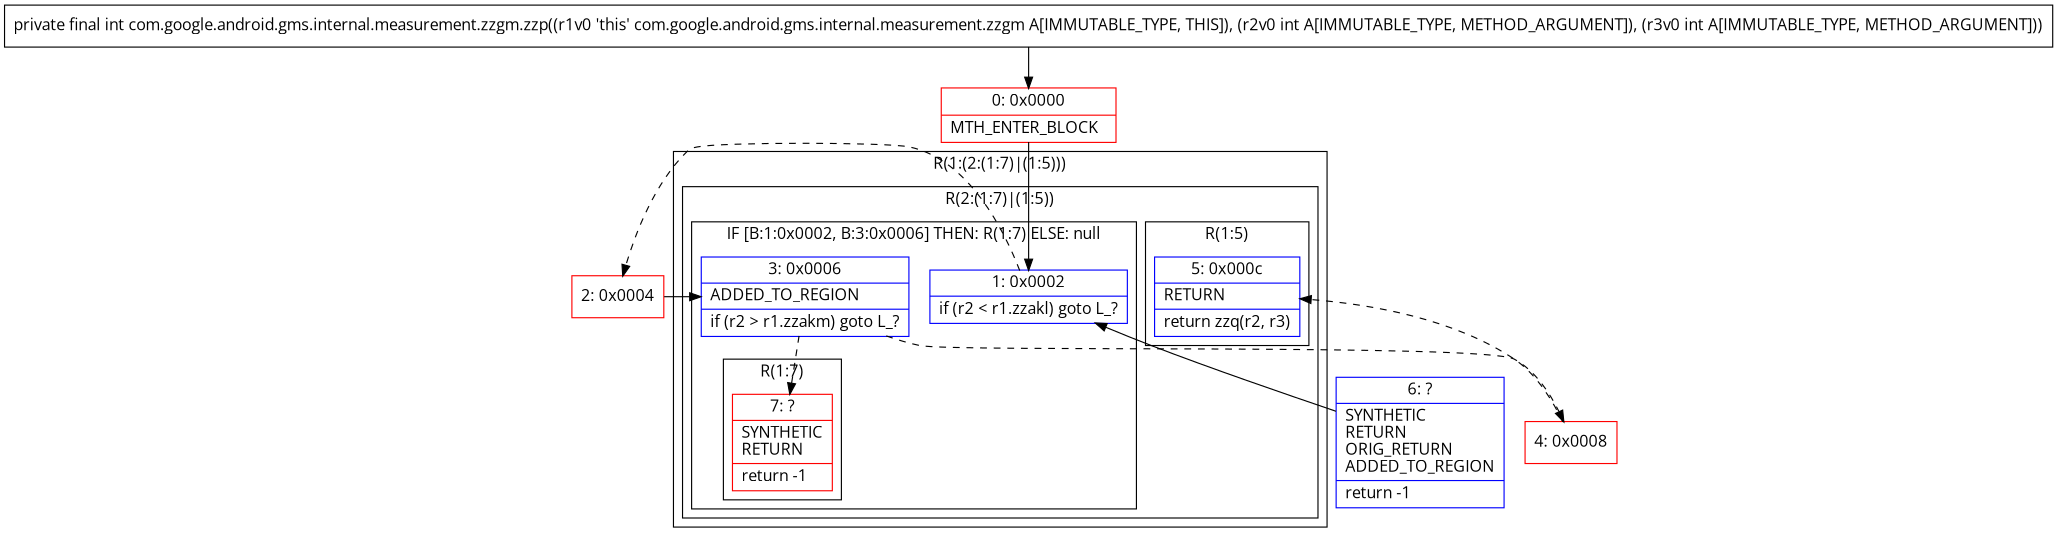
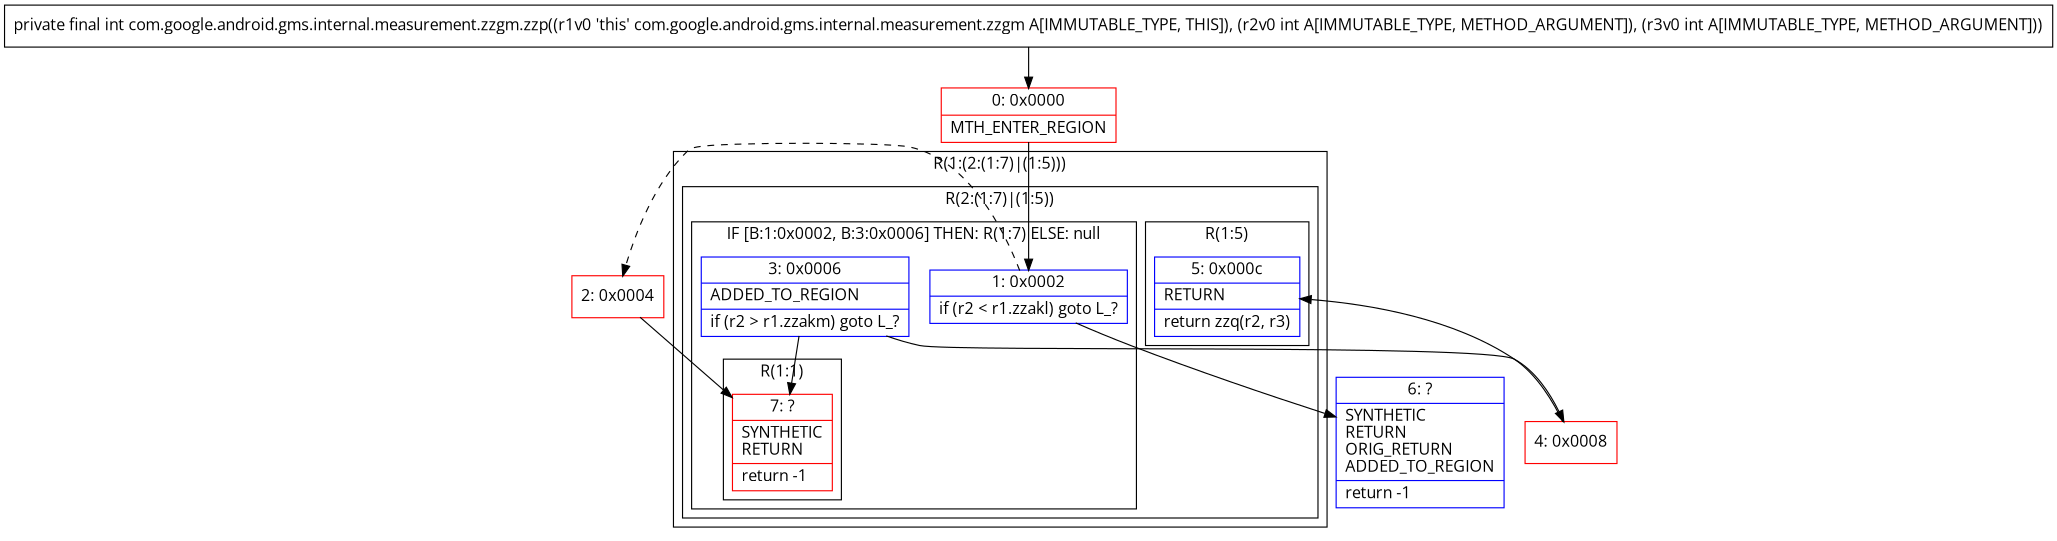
node "0: 0x0000": text "MTH_ENTER_BLOCK" -> "MTH_ENTER_REGION"
edge "2: 0x0004" -> "3: 0x0006": now "2: 0x0004" -> "7: ?"
edge "4: 0x0008" -> "5: 0x000c": style dashed -> solid
edge "3: 0x0006" -> "4: 0x0008": style dashed -> solid
edge "3: 0x0006" -> "7: ?": style dashed -> solid
edge "6: ?" -> "1: 0x0002": reversed
cluster "R(1:7)": label "R(1:7)" -> "R(1:1)"
